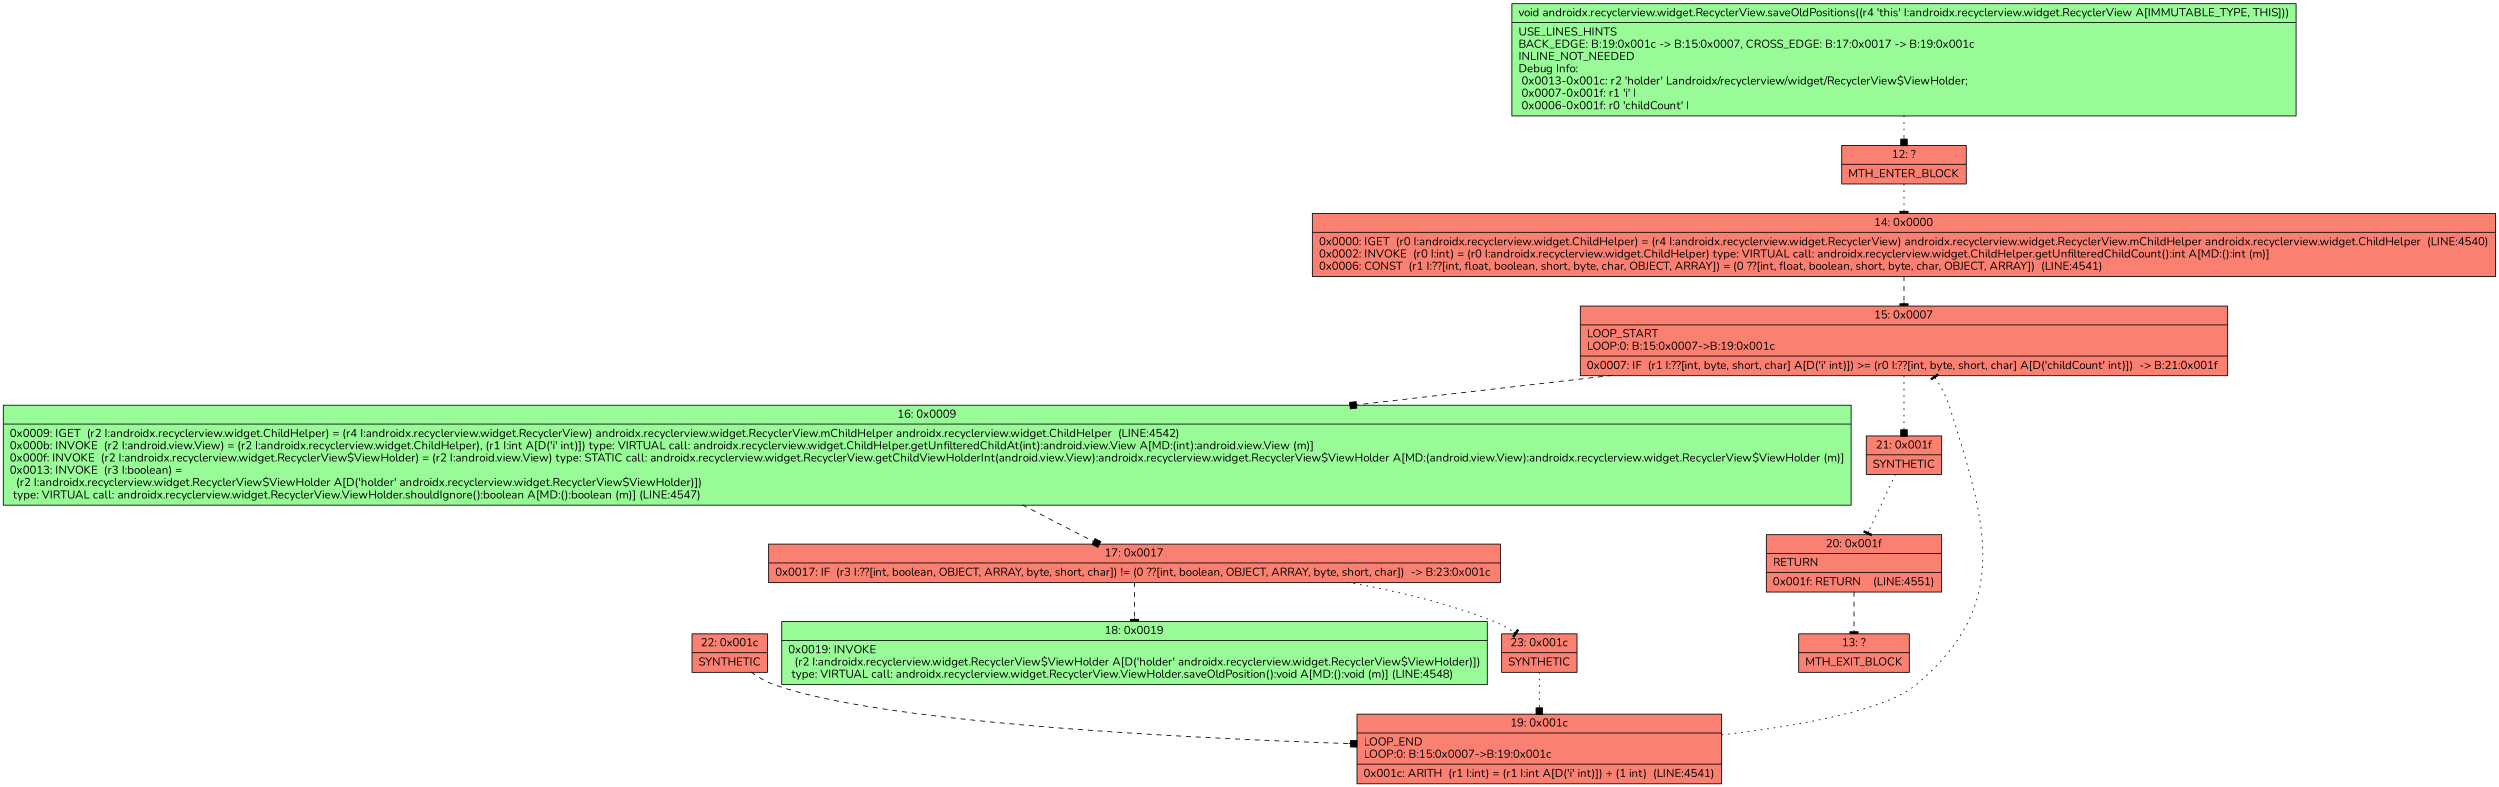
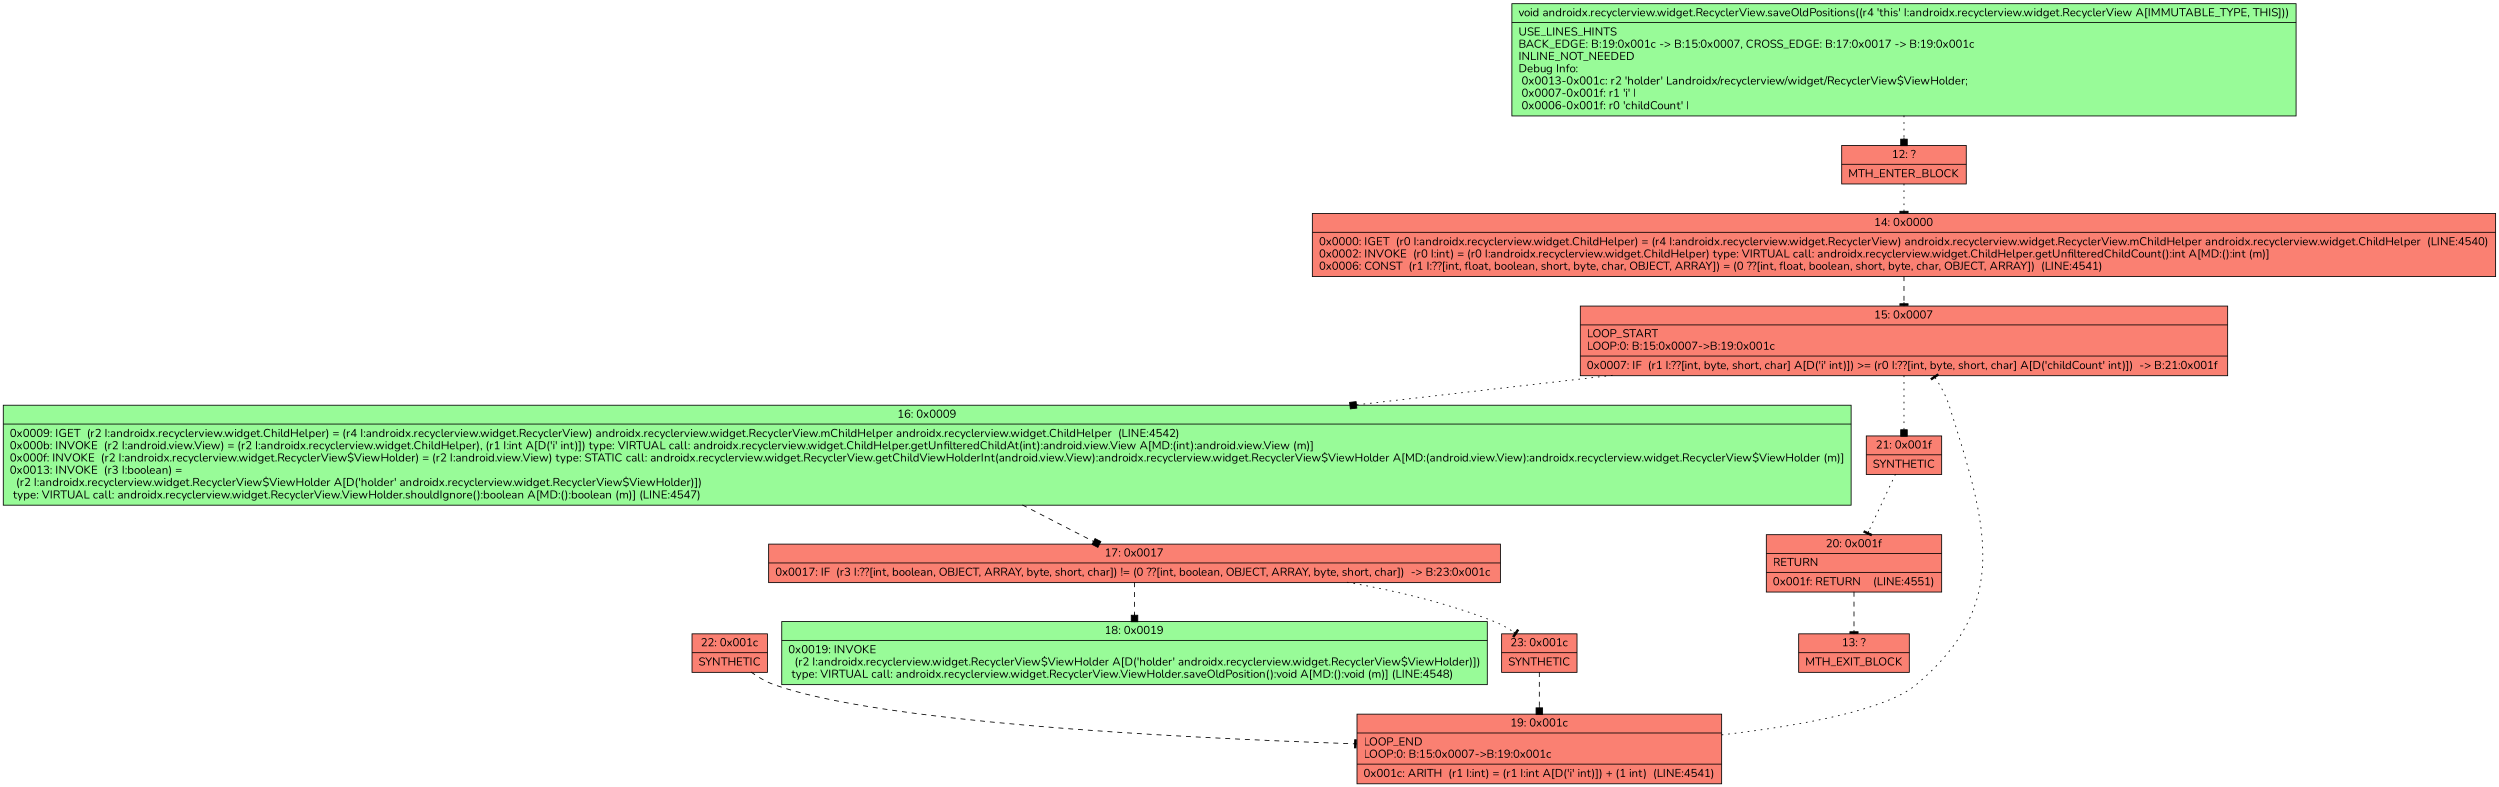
edge "15: 0x0007" -> "16: 0x0009": style dashed -> dotted
edge "17: 0x0017" -> "18: 0x0019": arrowhead tee -> box
edge "23: 0x001c" -> "19: 0x001c": style dotted -> dashed
edge "22: 0x001c" -> "19: 0x001c": arrowhead box -> tee
